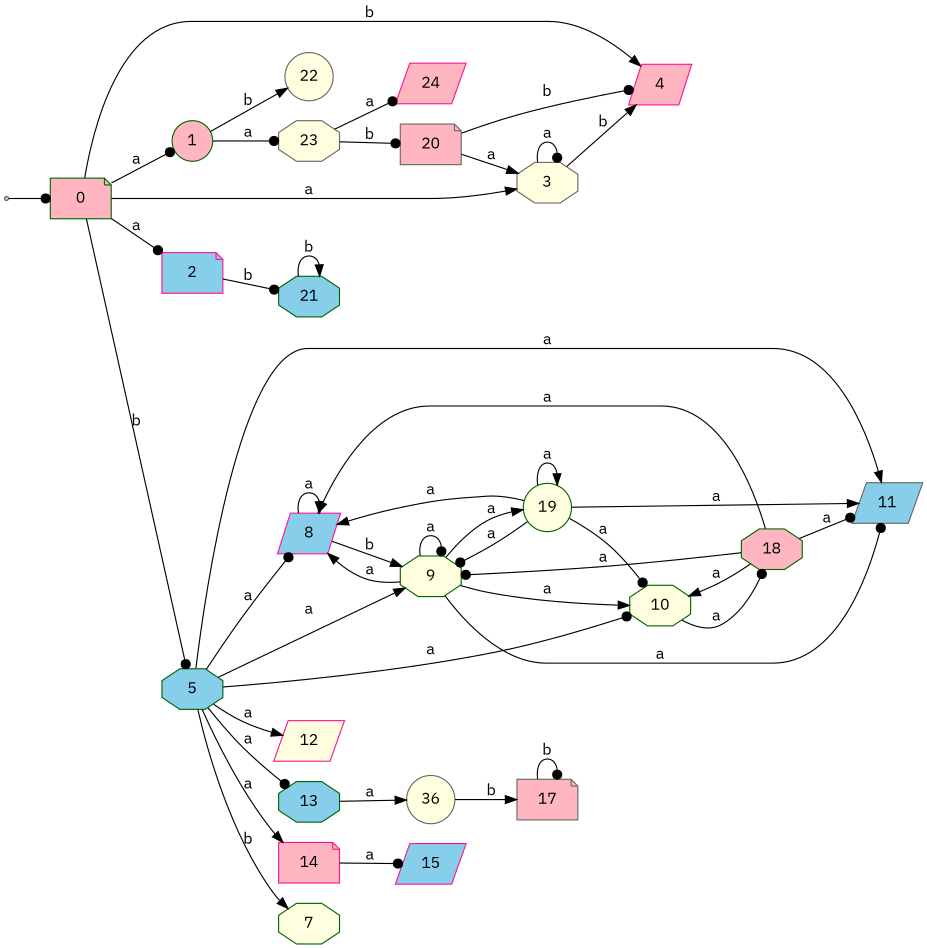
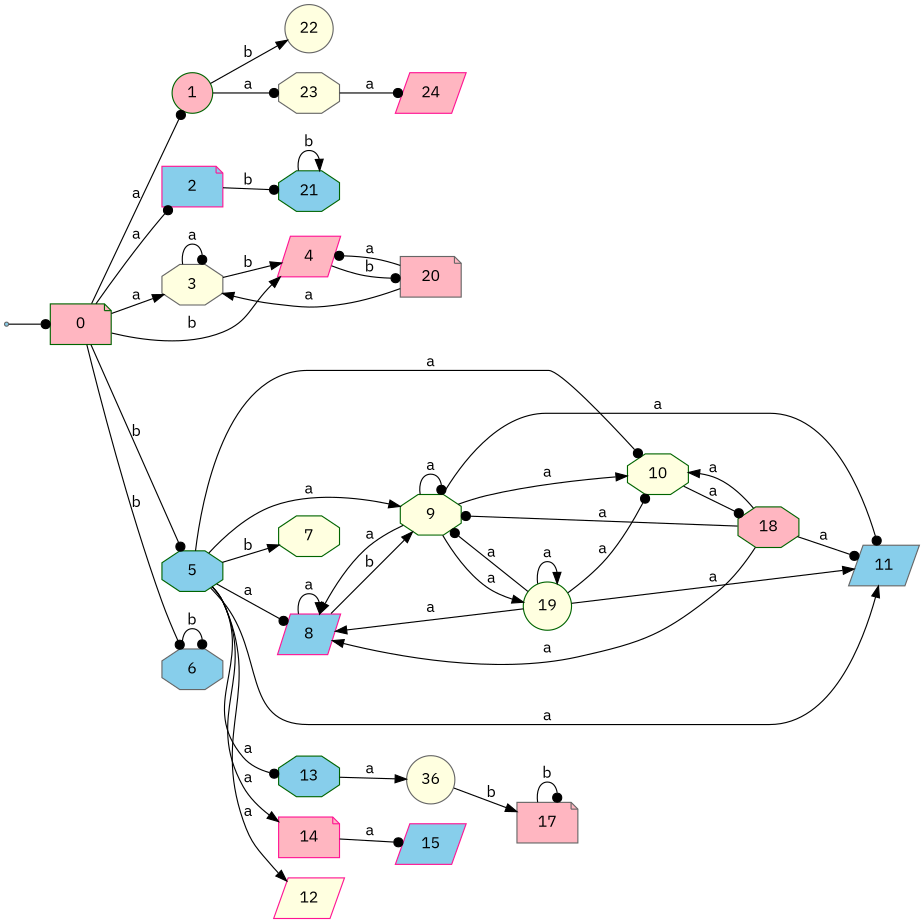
edge "20" -> "4": label "b" -> "a"
edge "23" -> "20": now "4" -> "20"
node "6": added
